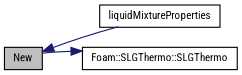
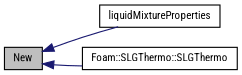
edge "New" -> "Foam::SLGThermo::SLGThermo": reversed
